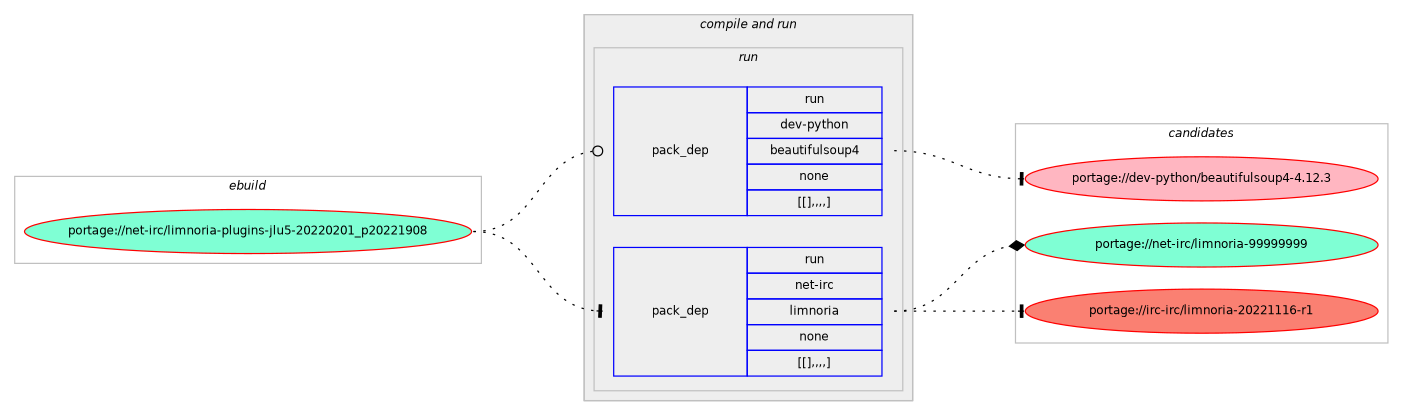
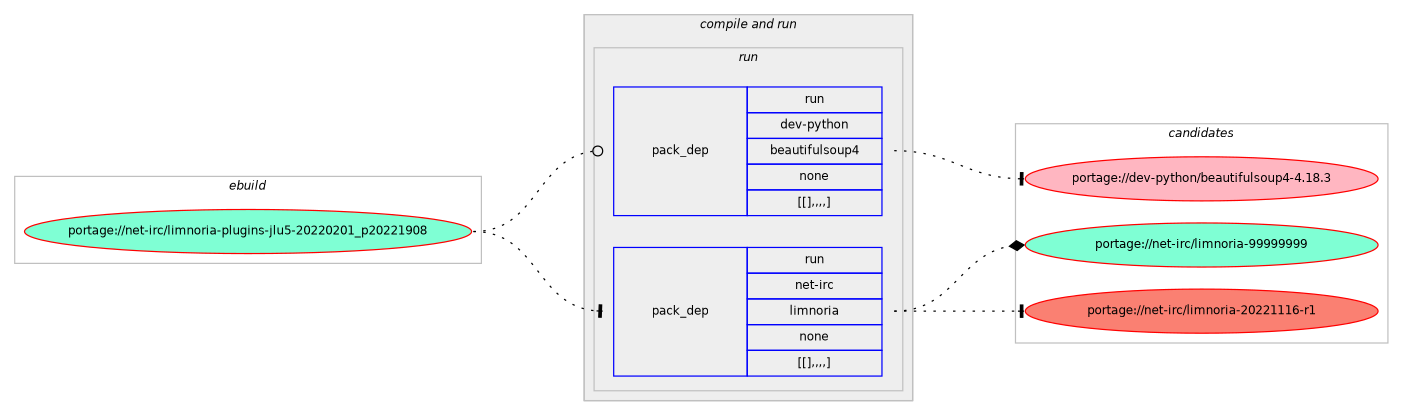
node "portage://dev-python/beautifulsoup4-4.12.3": label "portage://dev-python/beautifulsoup4-4.12.3" -> "portage://dev-python/beautifulsoup4-4.18.3"
node "portage://irc-irc/limnoria-20221116-r1": label "portage://irc-irc/limnoria-20221116-r1" -> "portage://net-irc/limnoria-20221116-r1"
